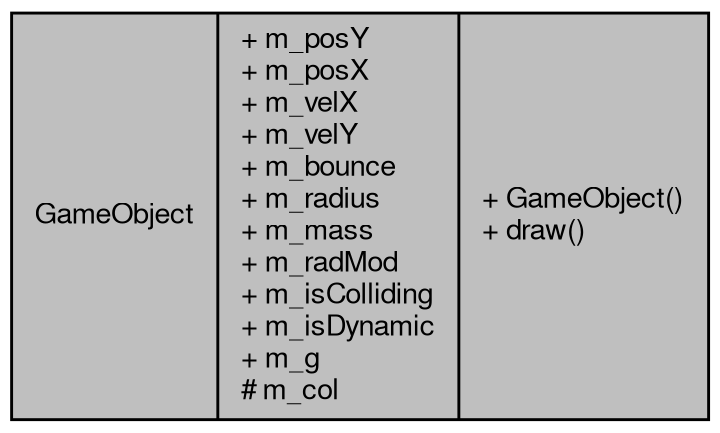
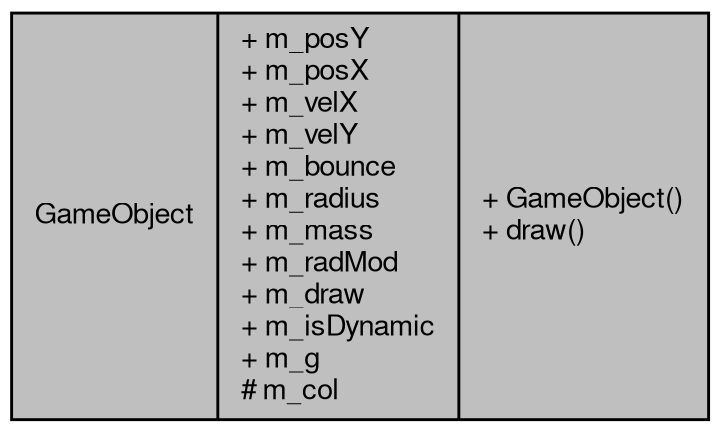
node "GameObject": text "+ m_isColliding" -> "+ m_draw"
